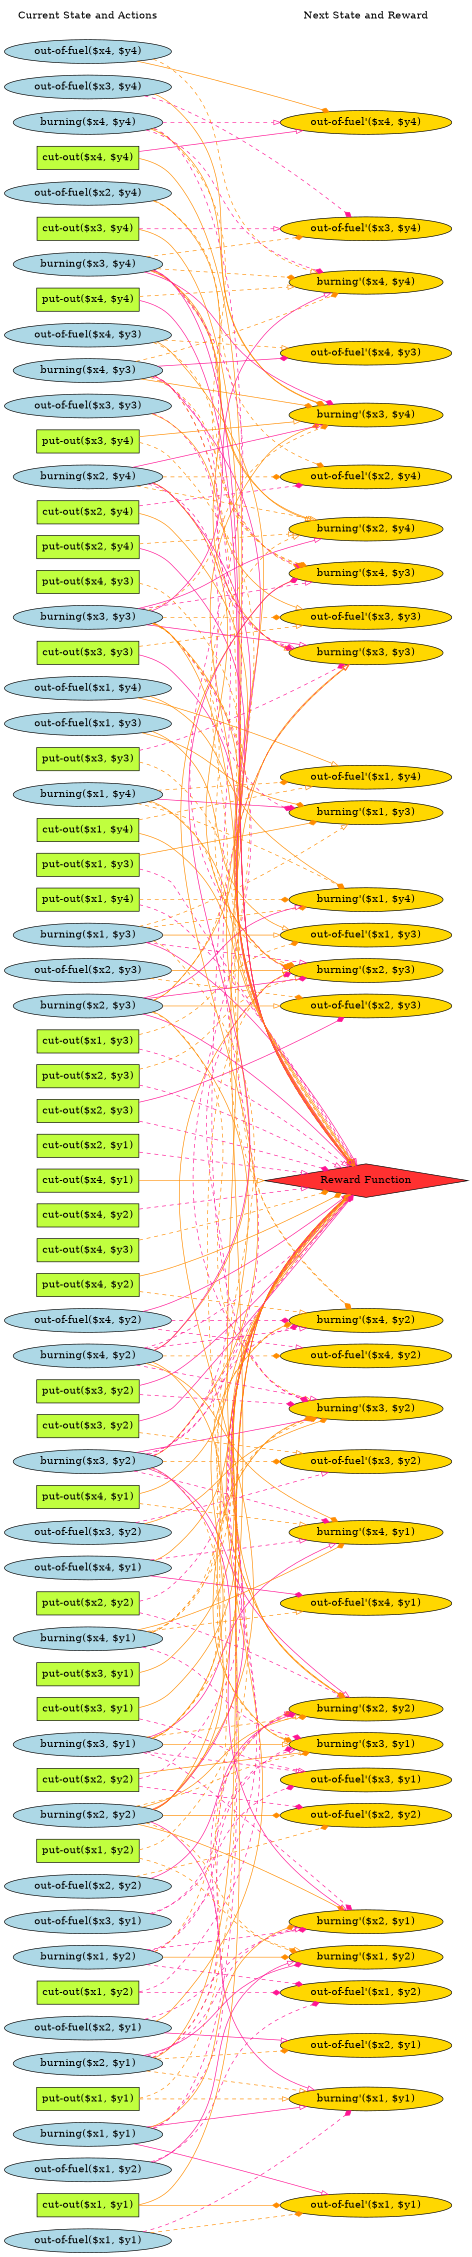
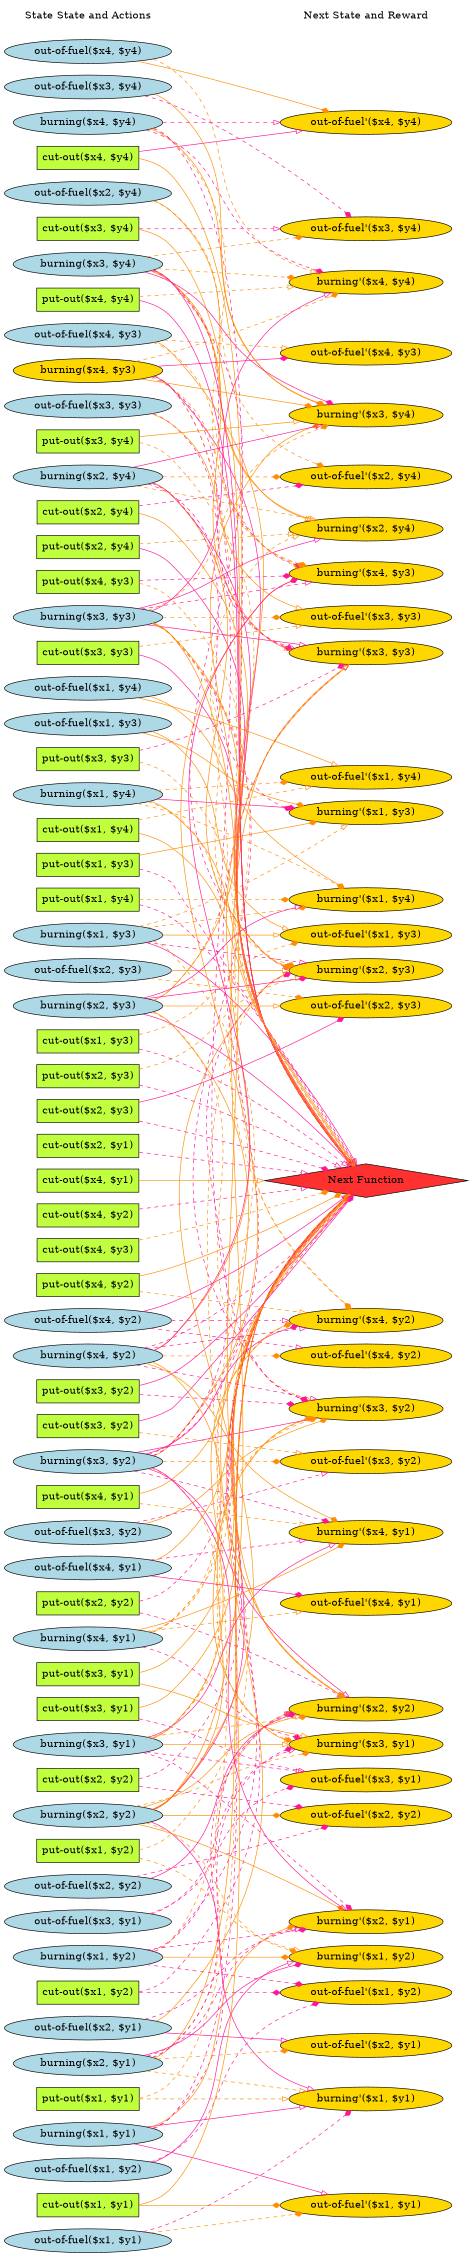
node "Current State and Actions": label "Current State and Actions" -> "State State and Actions"
node "burning($x4, $y3)": fillcolor lightblue -> gold1
edge "put-out($x4, $y3)" -> "burning'($x4, $y3)": added
node "Reward Function": label "Reward Function" -> "Next Function"
edge "out-of-fuel($x4, $y2)" -> "burning'($x4, $y2)": arrowhead diamond -> onormal
edge "burning($x3, $y2)" -> "burning'($x4, $y2)": style dashed -> solid
edge "cut-out($x2, $y2)" -> "burning'($x3, $y1)": now "put-out($x3, $y1)" -> "burning'($x3, $y1)"
edge "out-of-fuel($x2, $y2)" -> "out-of-fuel'($x2, $y2)": color darkorange -> deeppink
